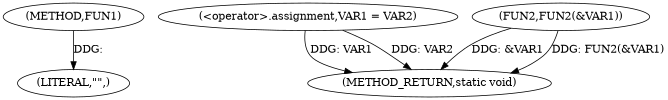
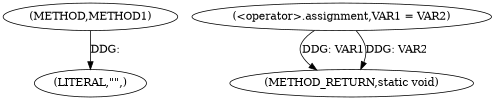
node "(METHOD,FUN1)": label "(METHOD,FUN1)" -> "(METHOD,METHOD1)"
node "(FUN2,FUN2(&VAR1))": removed
